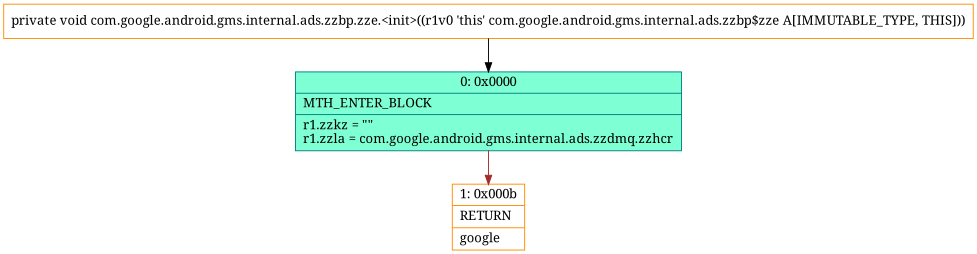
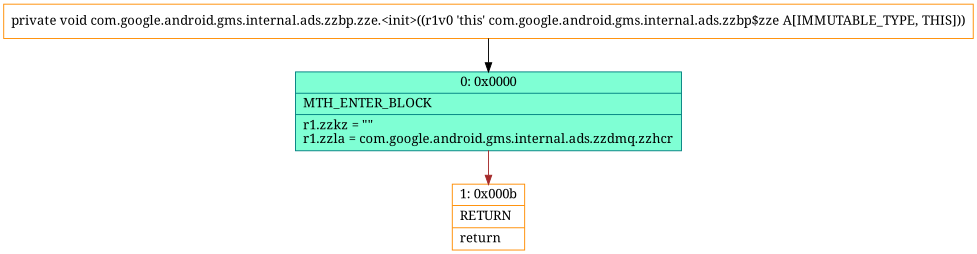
node "1: 0x000b": text "google" -> "return"
